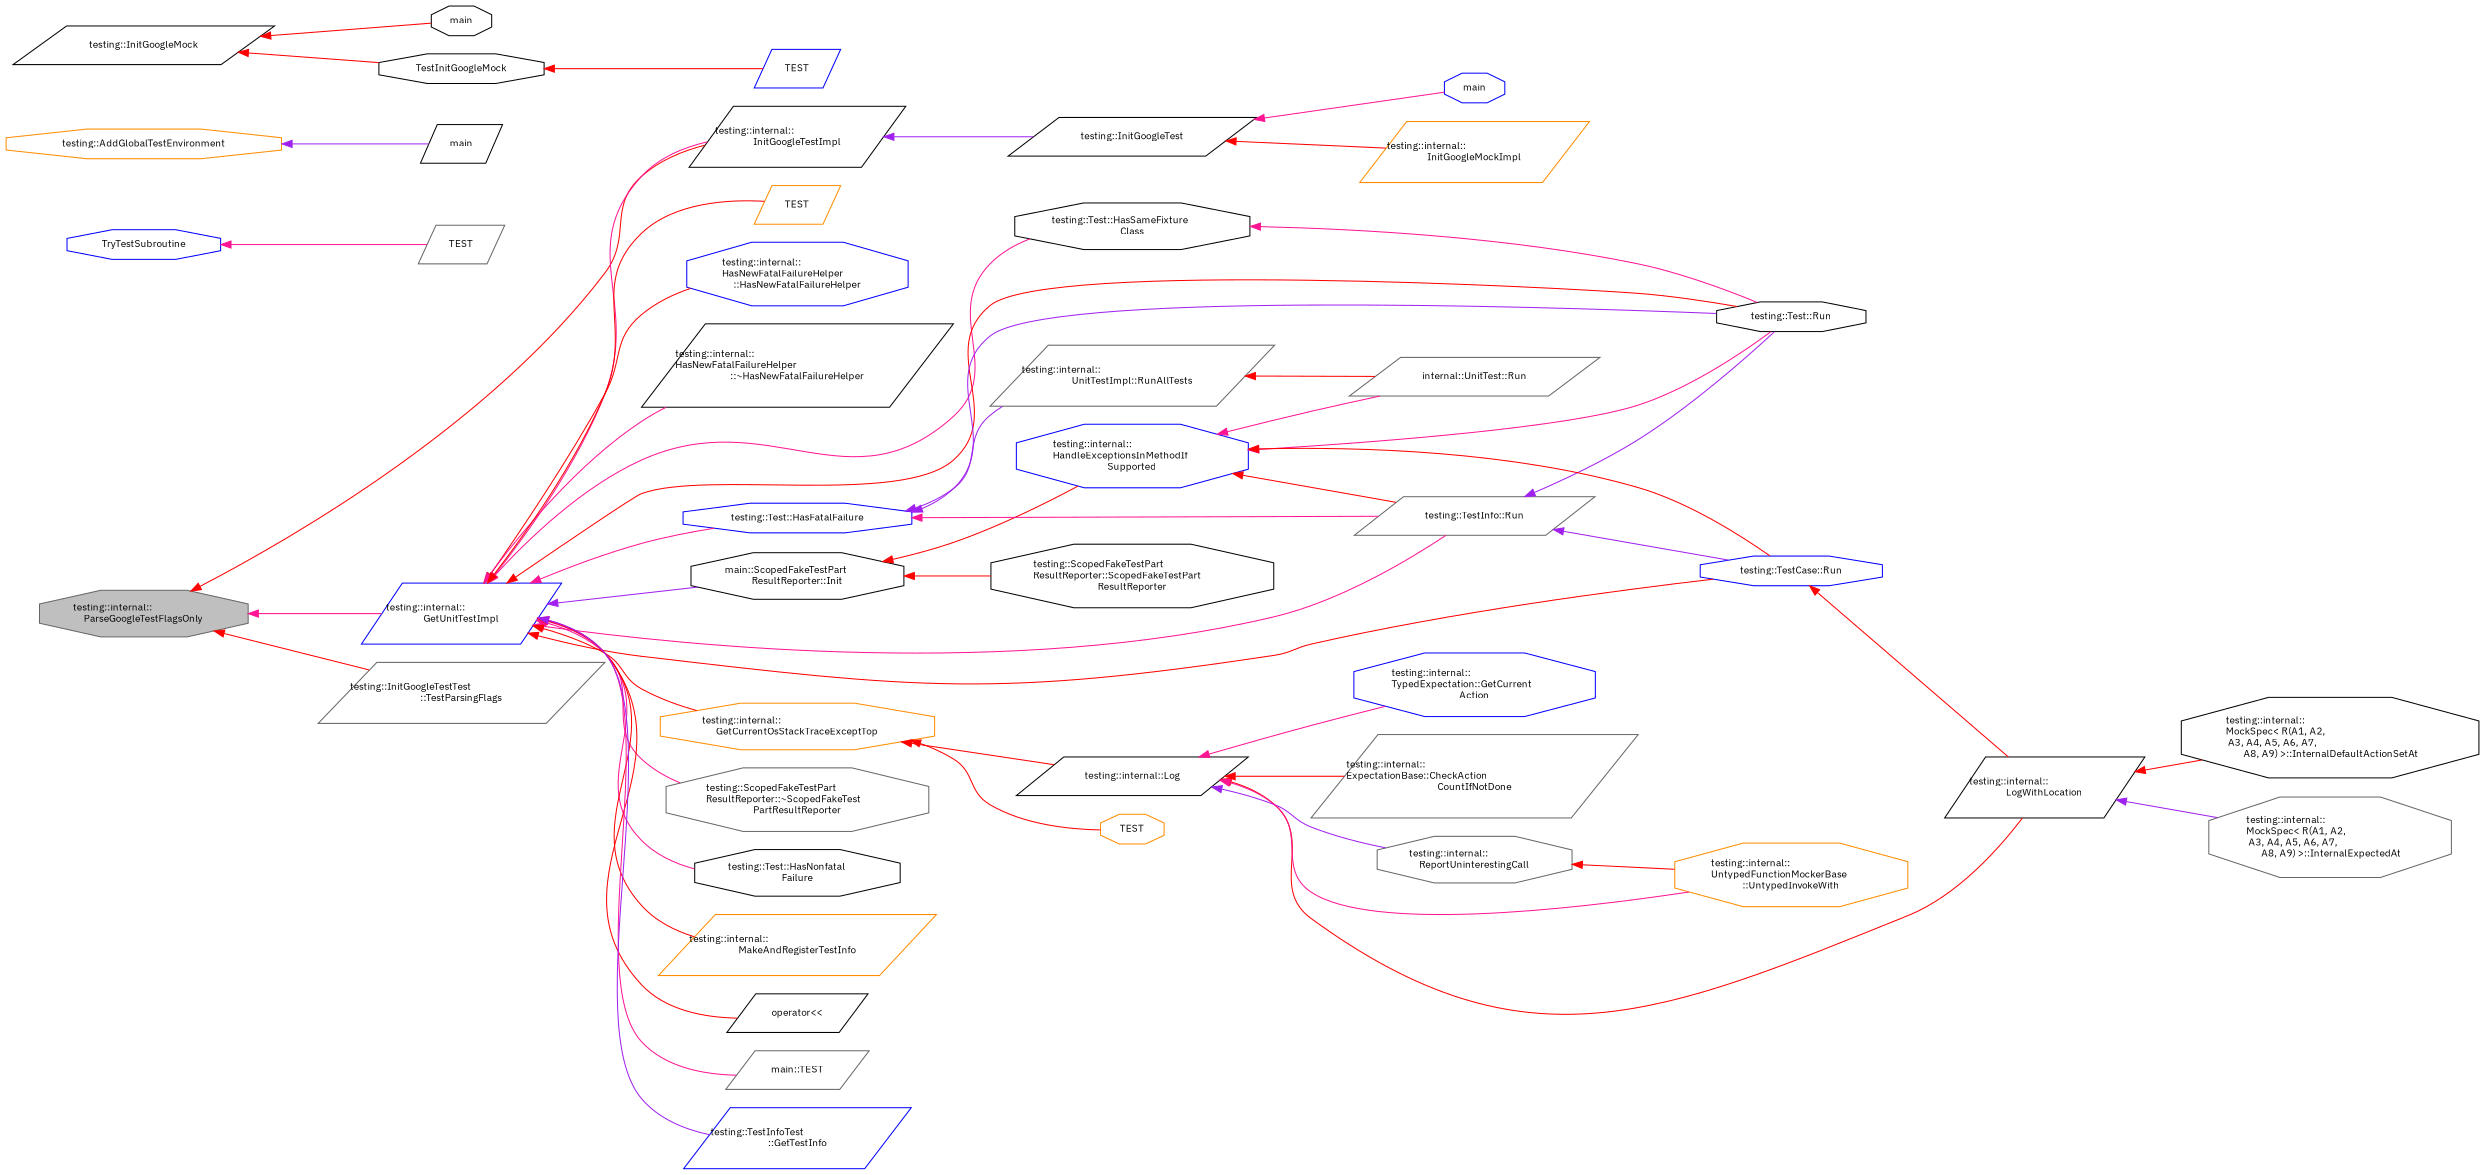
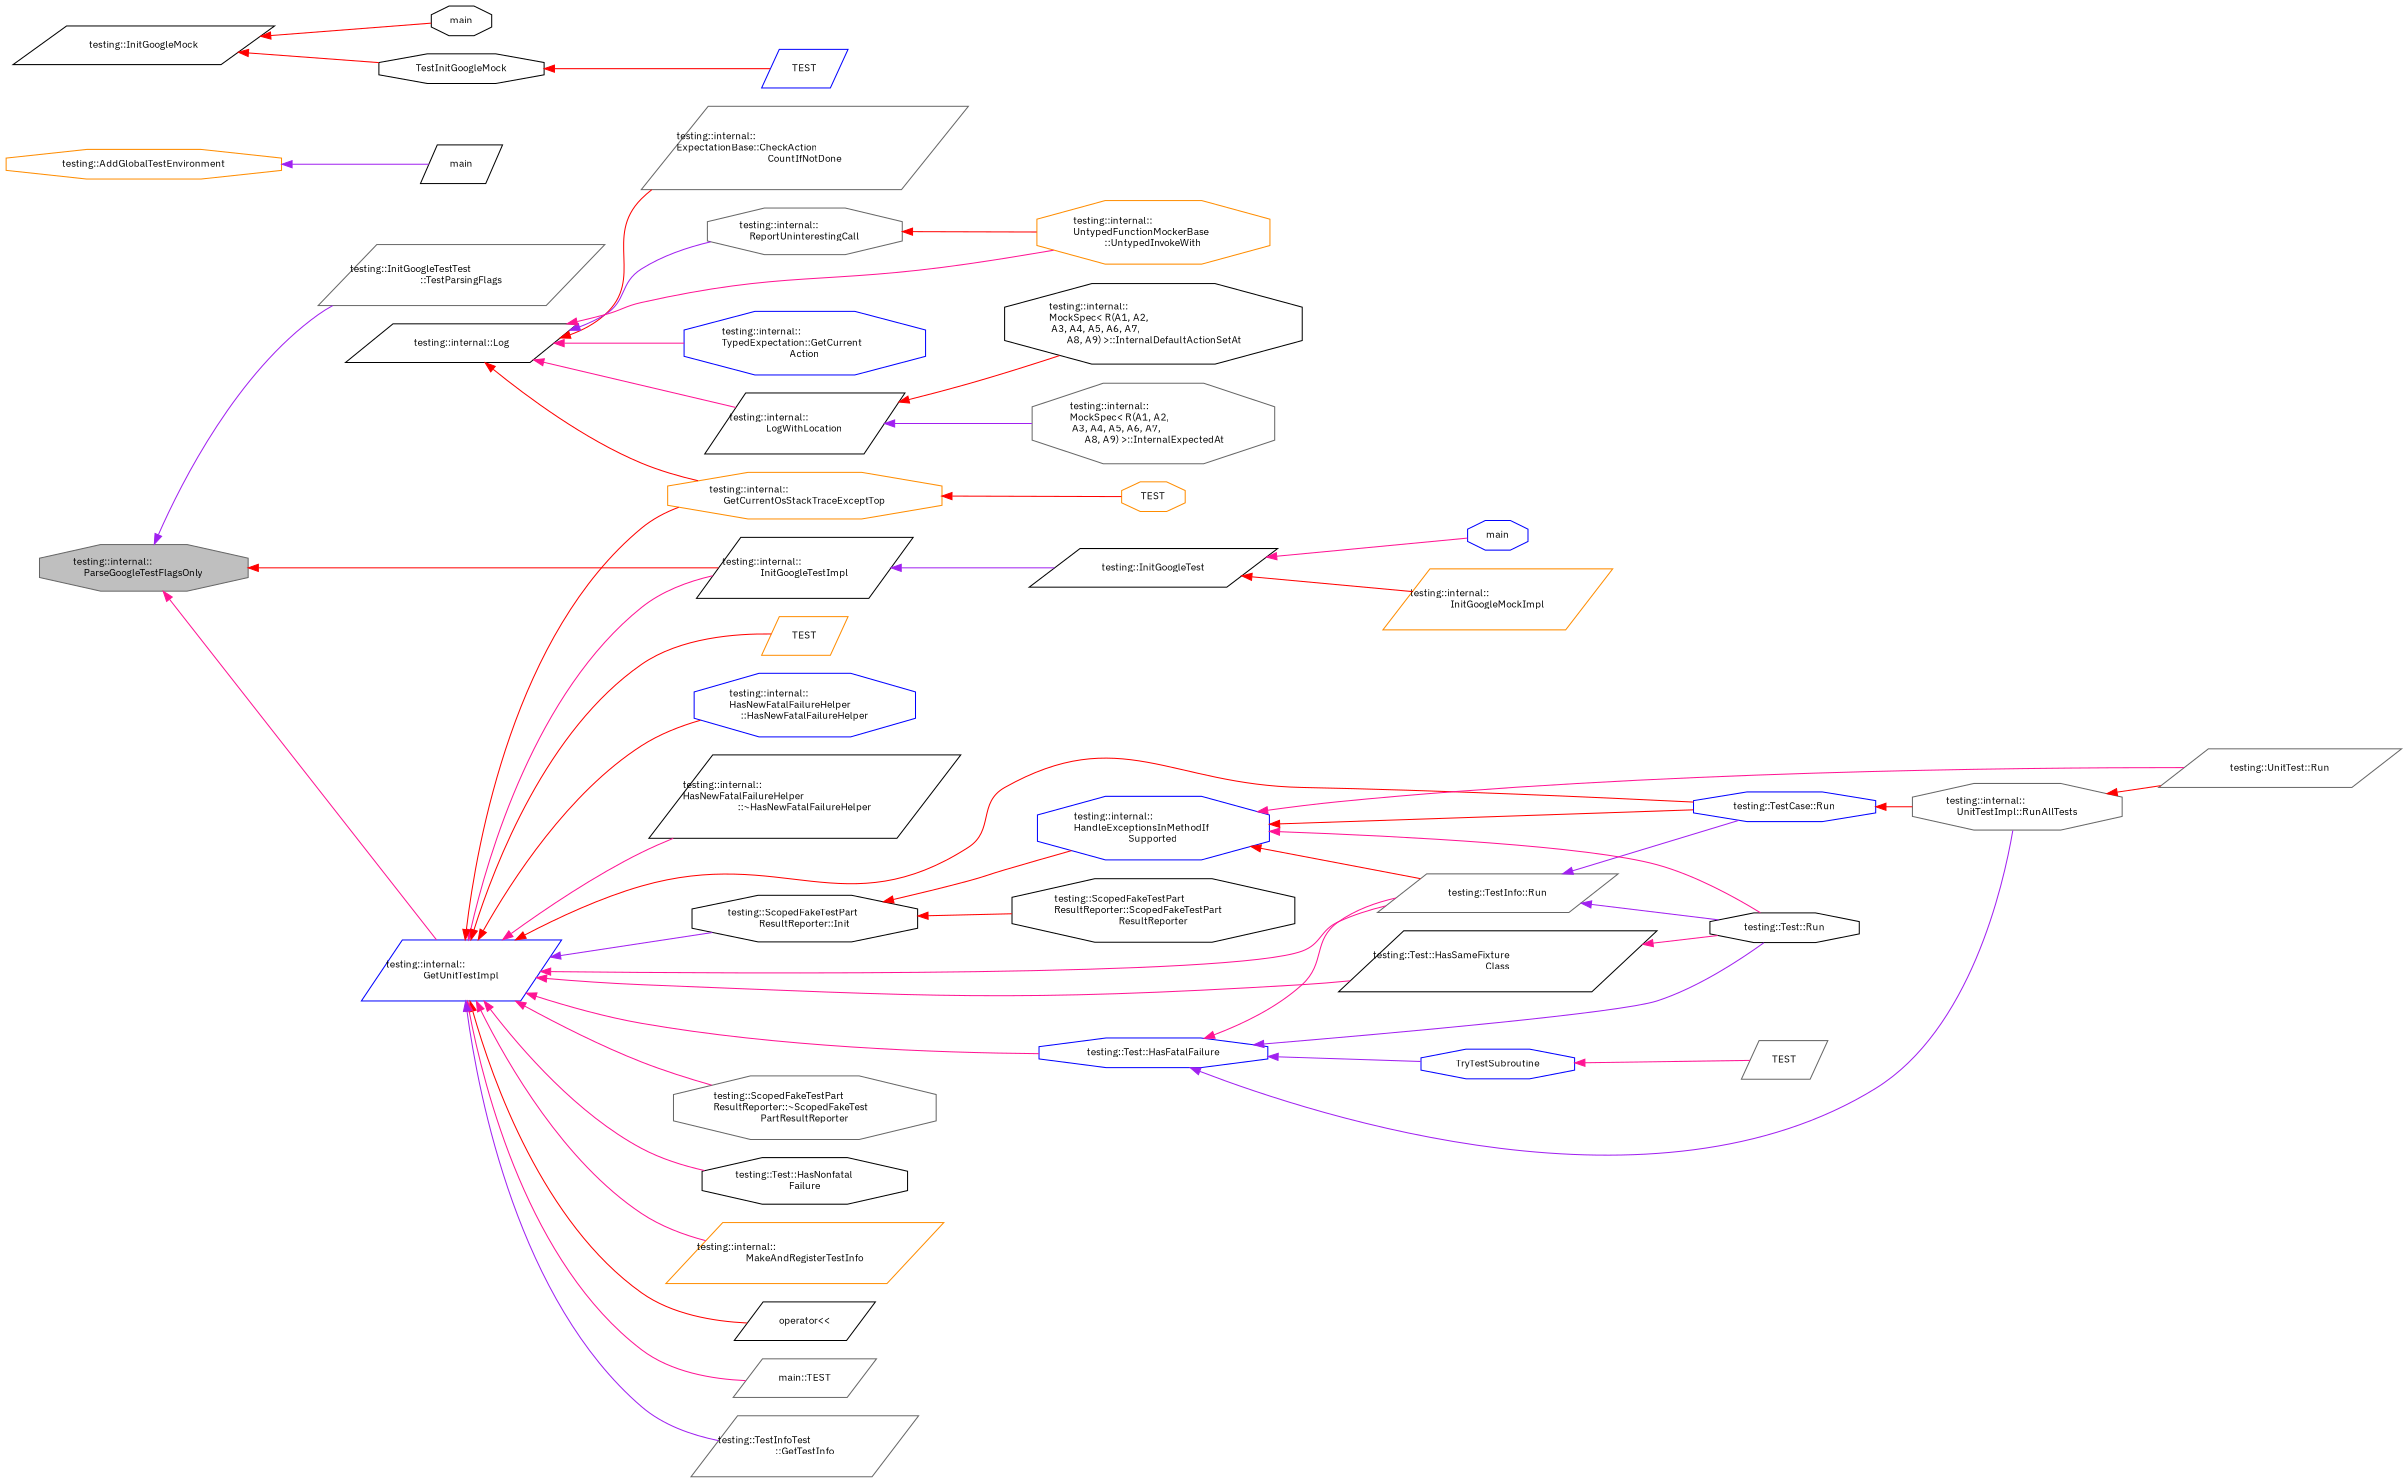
node "testing::Test::HasSameFixture Class": shape octagon -> parallelogram
edge "testing::Test::Run" -> "testing::internal:: GetUnitTestImpl": removed
node "testing::internal:: UnitTestImpl::RunAllTests": shape parallelogram -> octagon
node "internal::UnitTest::Run": label "internal::UnitTest::Run" -> "testing::UnitTest::Run"
node "main::ScopedFakeTestPart ResultReporter::Init": label "main::ScopedFakeTestPart ResultReporter::Init" -> "testing::ScopedFakeTestPart ResultReporter::Init"
edge "testing::InitGoogleTestTest ::TestParsingFlags" -> "testing::internal:: ParseGoogleTestFlagsOnly": color red -> purple
edge "testing::internal:: LogWithLocation" -> "testing::TestCase::Run": now "testing::internal:: UnitTestImpl::RunAllTests" -> "testing::TestCase::Run"
edge "testing::internal::Log" -> "testing::internal:: GetCurrentOsStackTraceExceptTop": reversed
edge "testing::internal:: MakeAndRegisterTestInfo" -> "testing::internal:: GetUnitTestImpl": color red -> deeppink
edge "testing::internal:: LogWithLocation" -> "testing::internal::Log": color red -> deeppink
edge "TryTestSubroutine" -> "testing::Test::HasFatalFailure": added
node "testing::TestInfoTest ::GetTestInfo": color blue -> gray40
